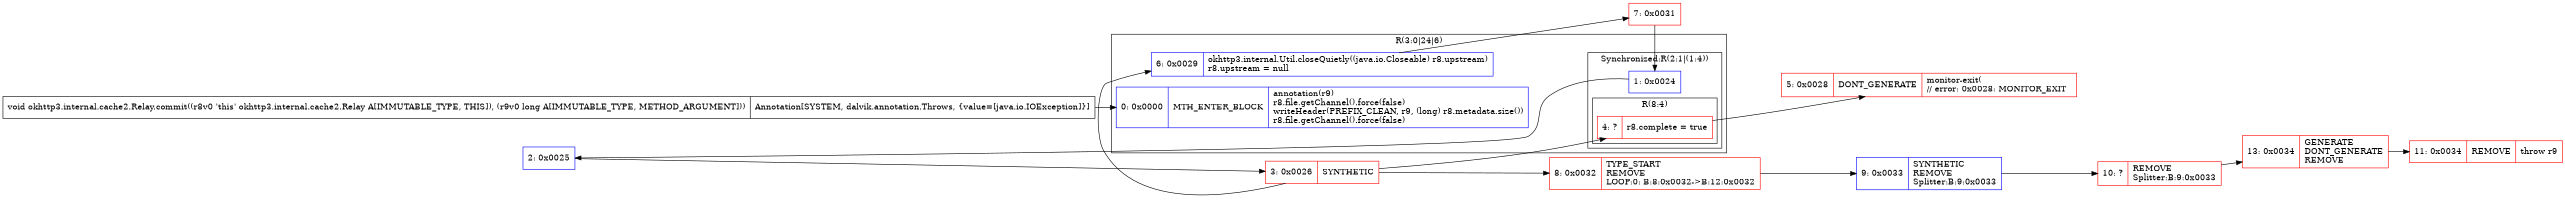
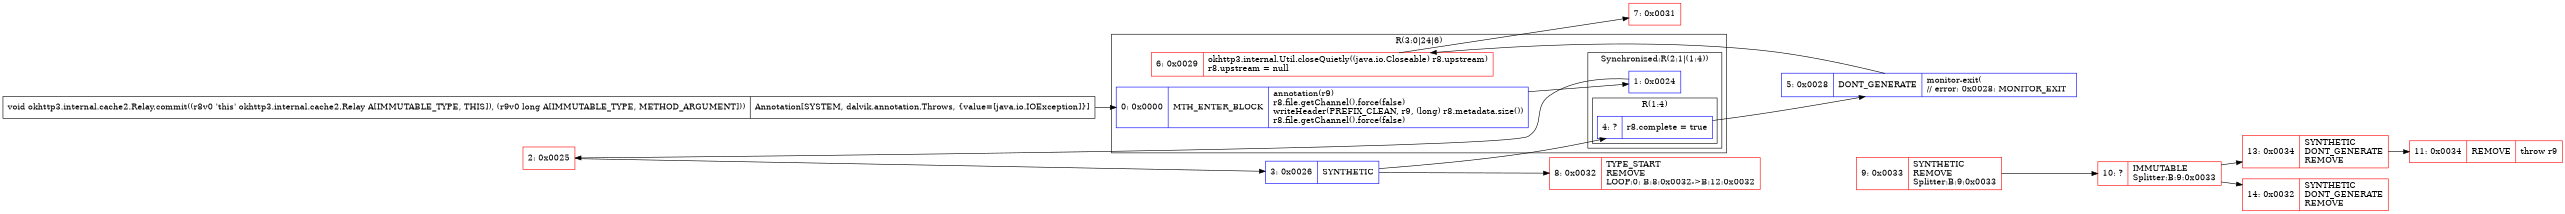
edge "7: 0x0031" -> "1: 0x0024": now "0: 0x0000" -> "1: 0x0024"
node "6: 0x0029": color blue -> red
node "5: 0x0028": color red -> blue
cluster "R(8:4)": label "R(8:4)" -> "R(1:4)"
node "4: ?": color red -> blue
node "13: 0x0034": text "GENERATE" -> "SYNTHETIC"
node "2: 0x0025": color blue -> red
node "10: ?": text "REMOVE" -> "IMMUTABLE"
node "3: 0x0026": color red -> blue
edge "8: 0x0032" -> "9: 0x0033": removed
node "9: 0x0033": color blue -> red
edge "3: 0x0026" -> "6: 0x0029": now "5: 0x0028" -> "6: 0x0029"
node "14: 0x0032": added
